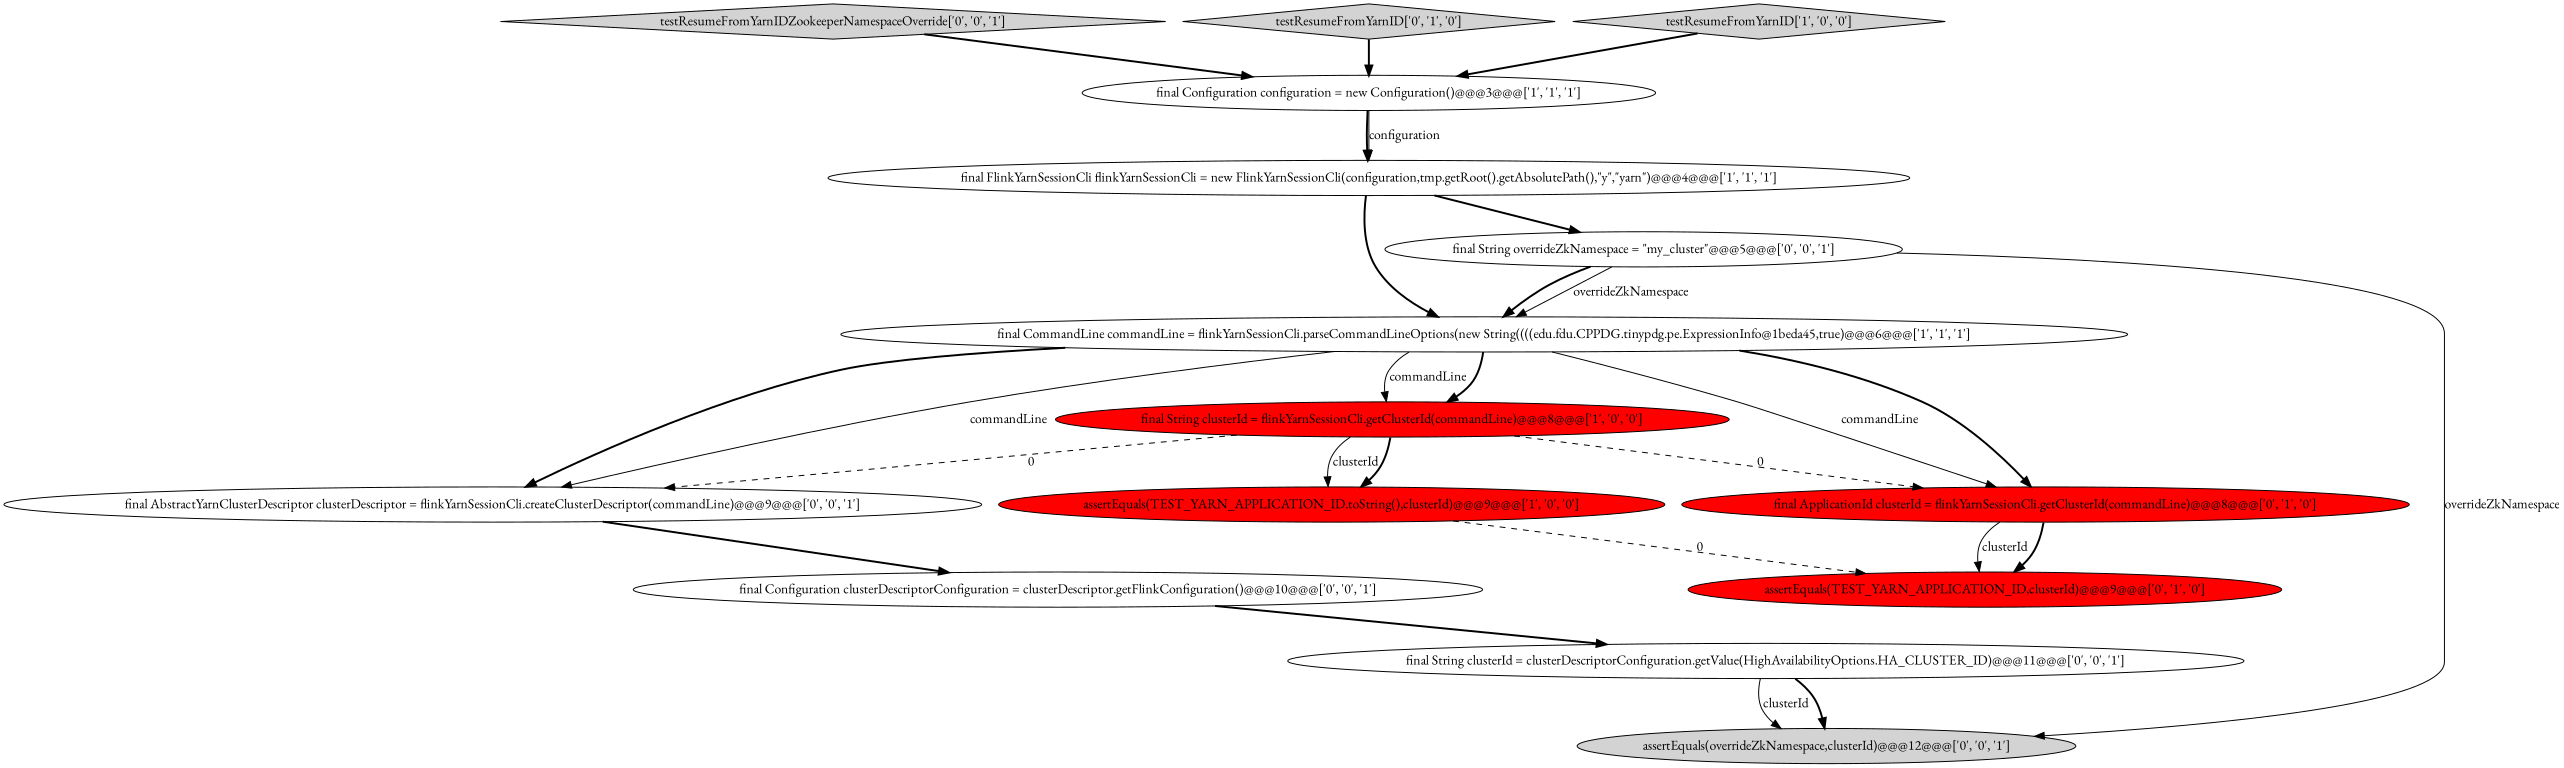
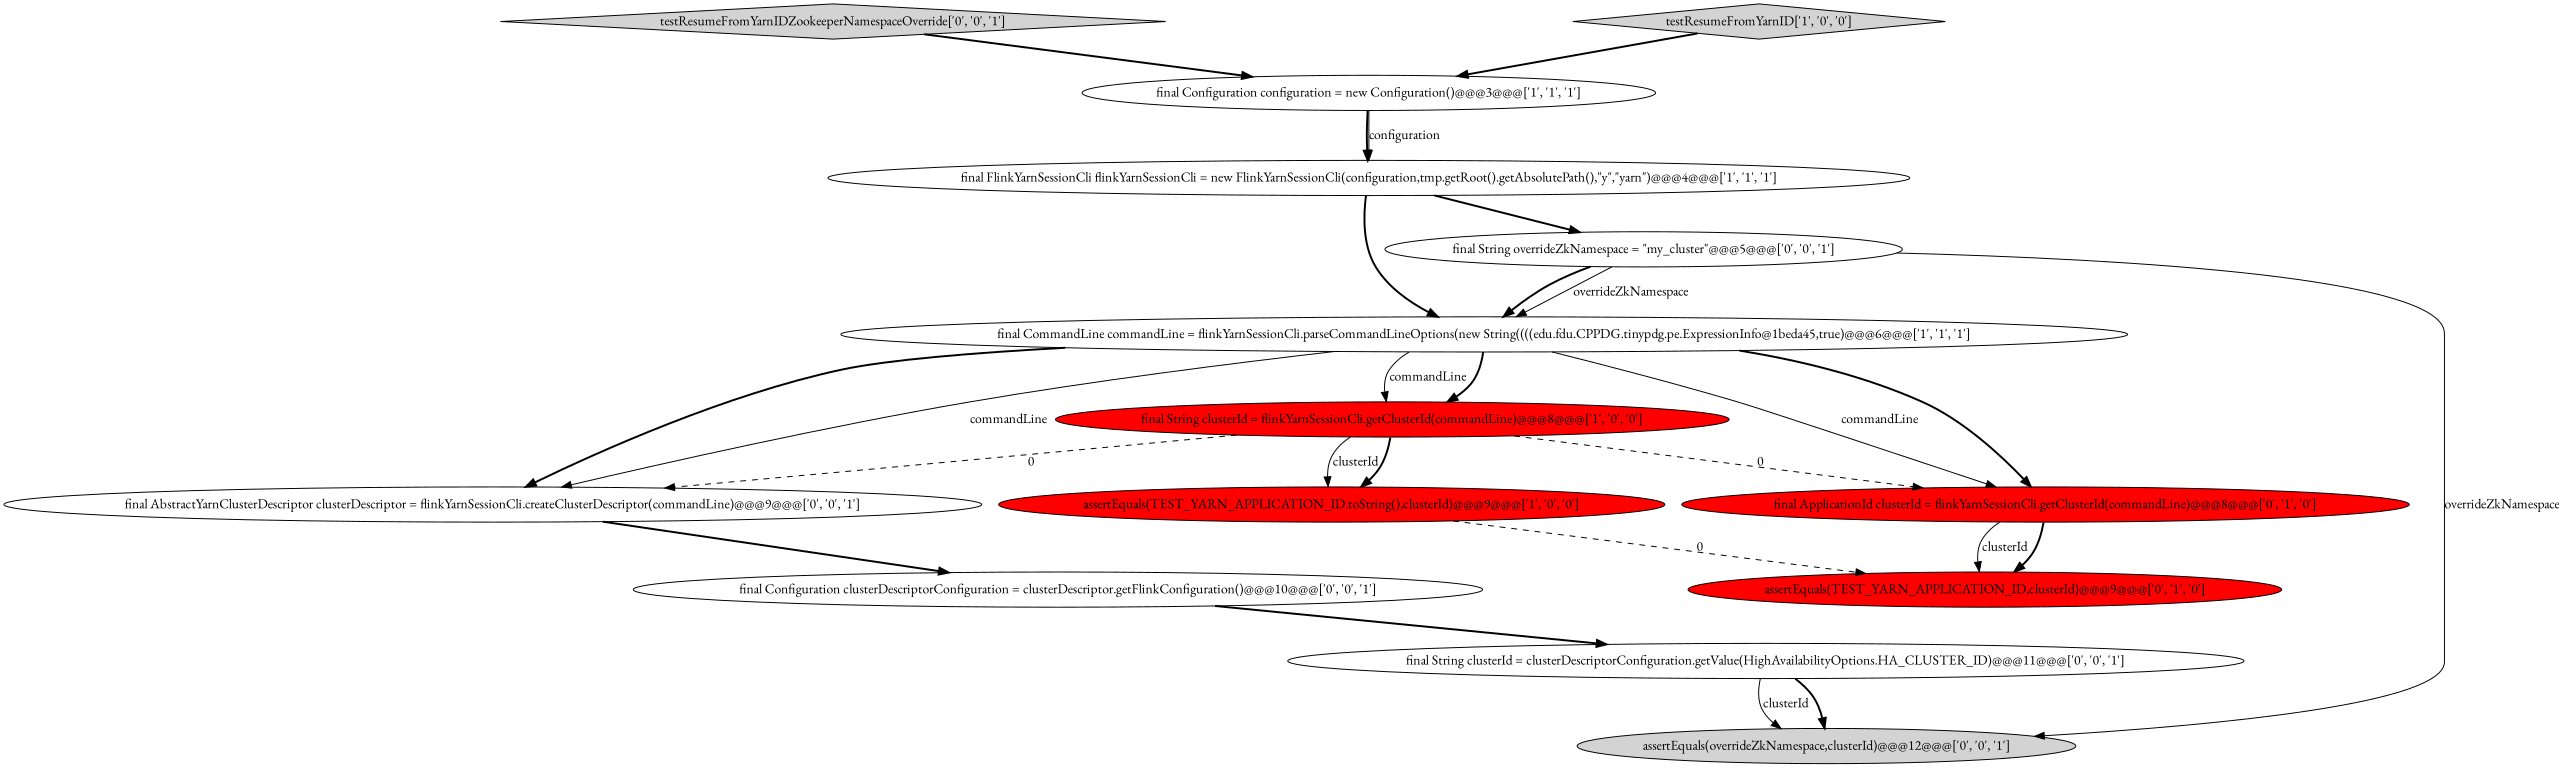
node "testResumeFromYarnID['0', '1', '0']": removed
